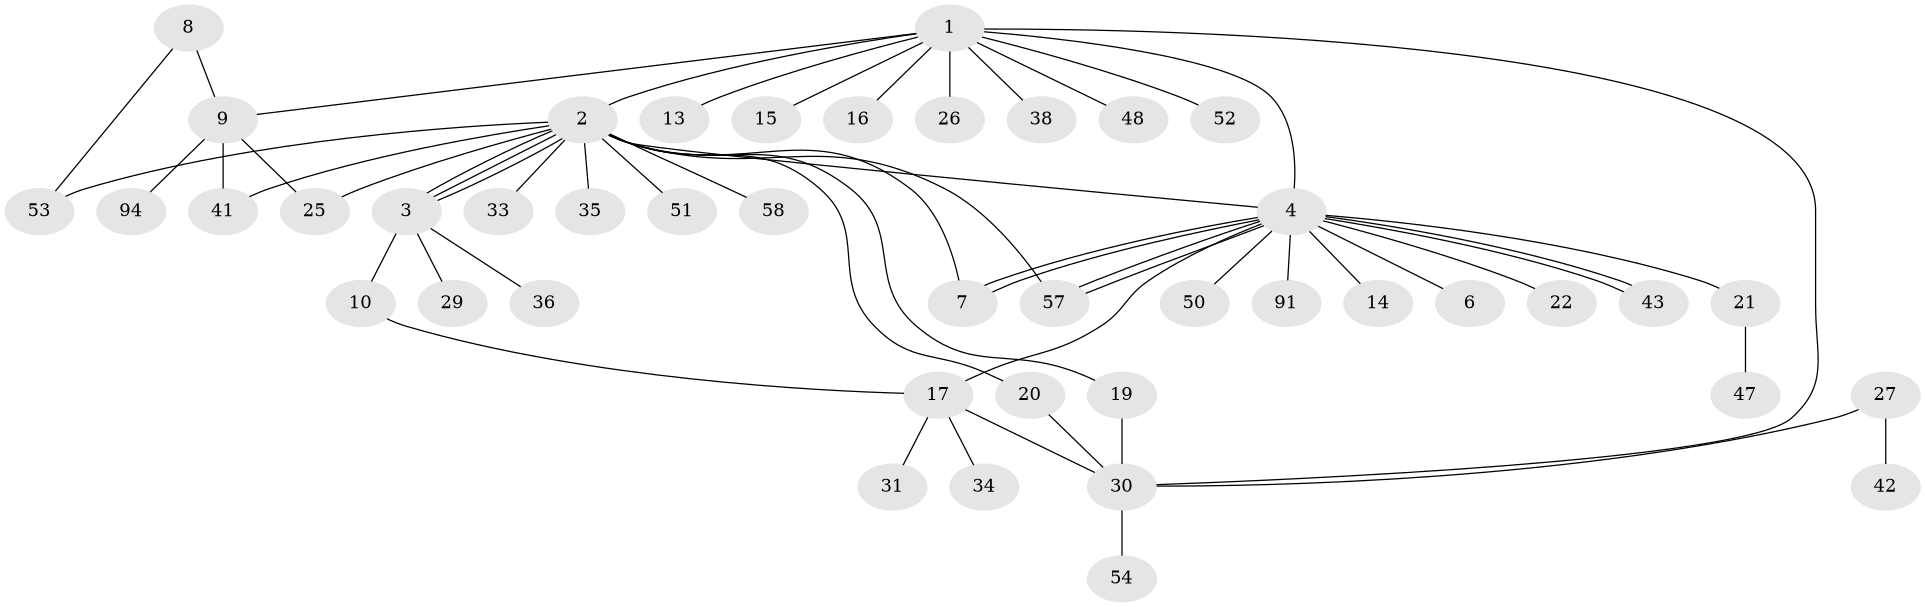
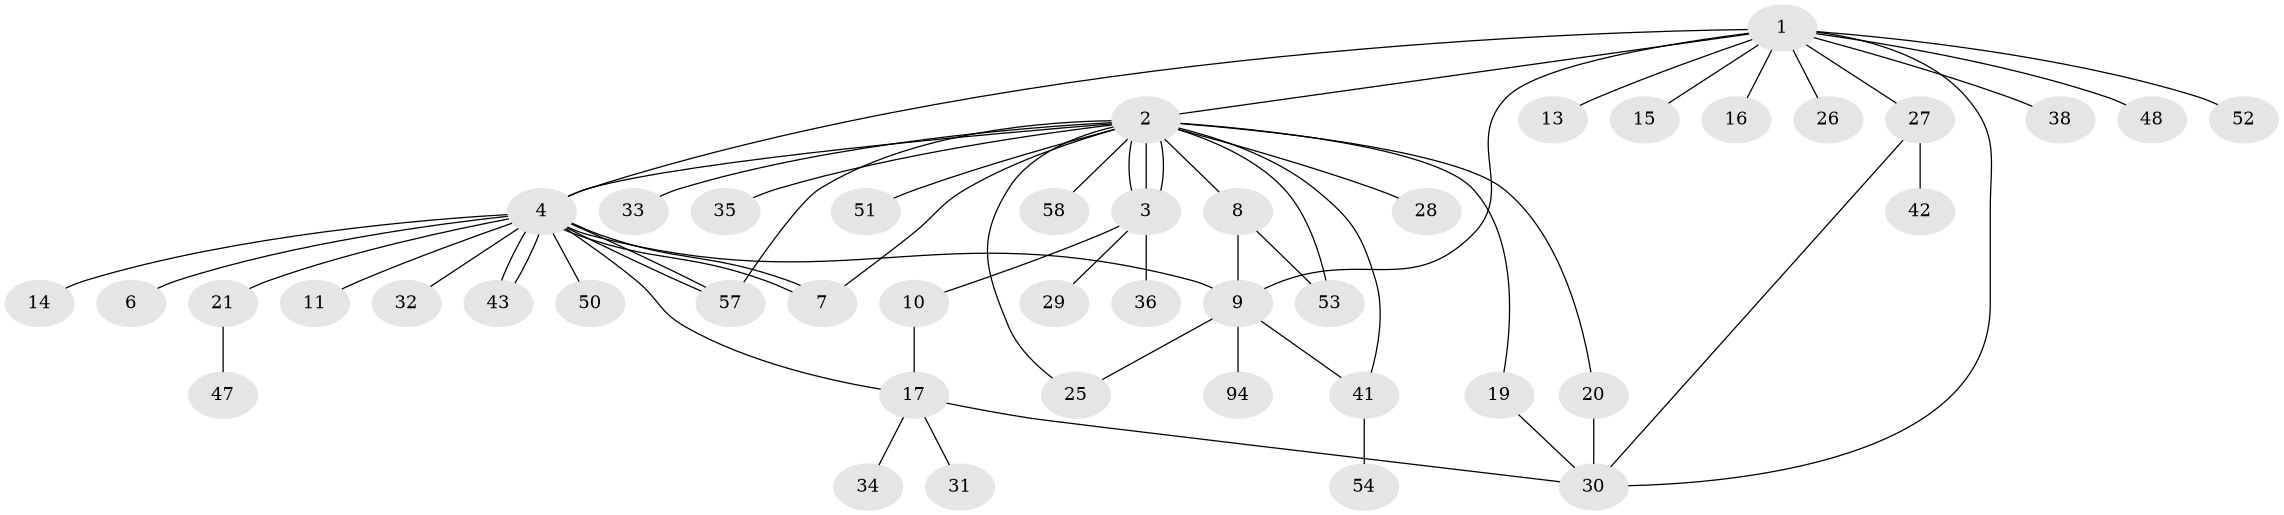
edge "1" -- "27": added
edge "2" -- "8": added
node "28": added
edge "4" -- "9": added
node "91": label "91" -> "11"
node "22": label "22" -> "32"
edge "30" -- "54": now "41" -- "54"
